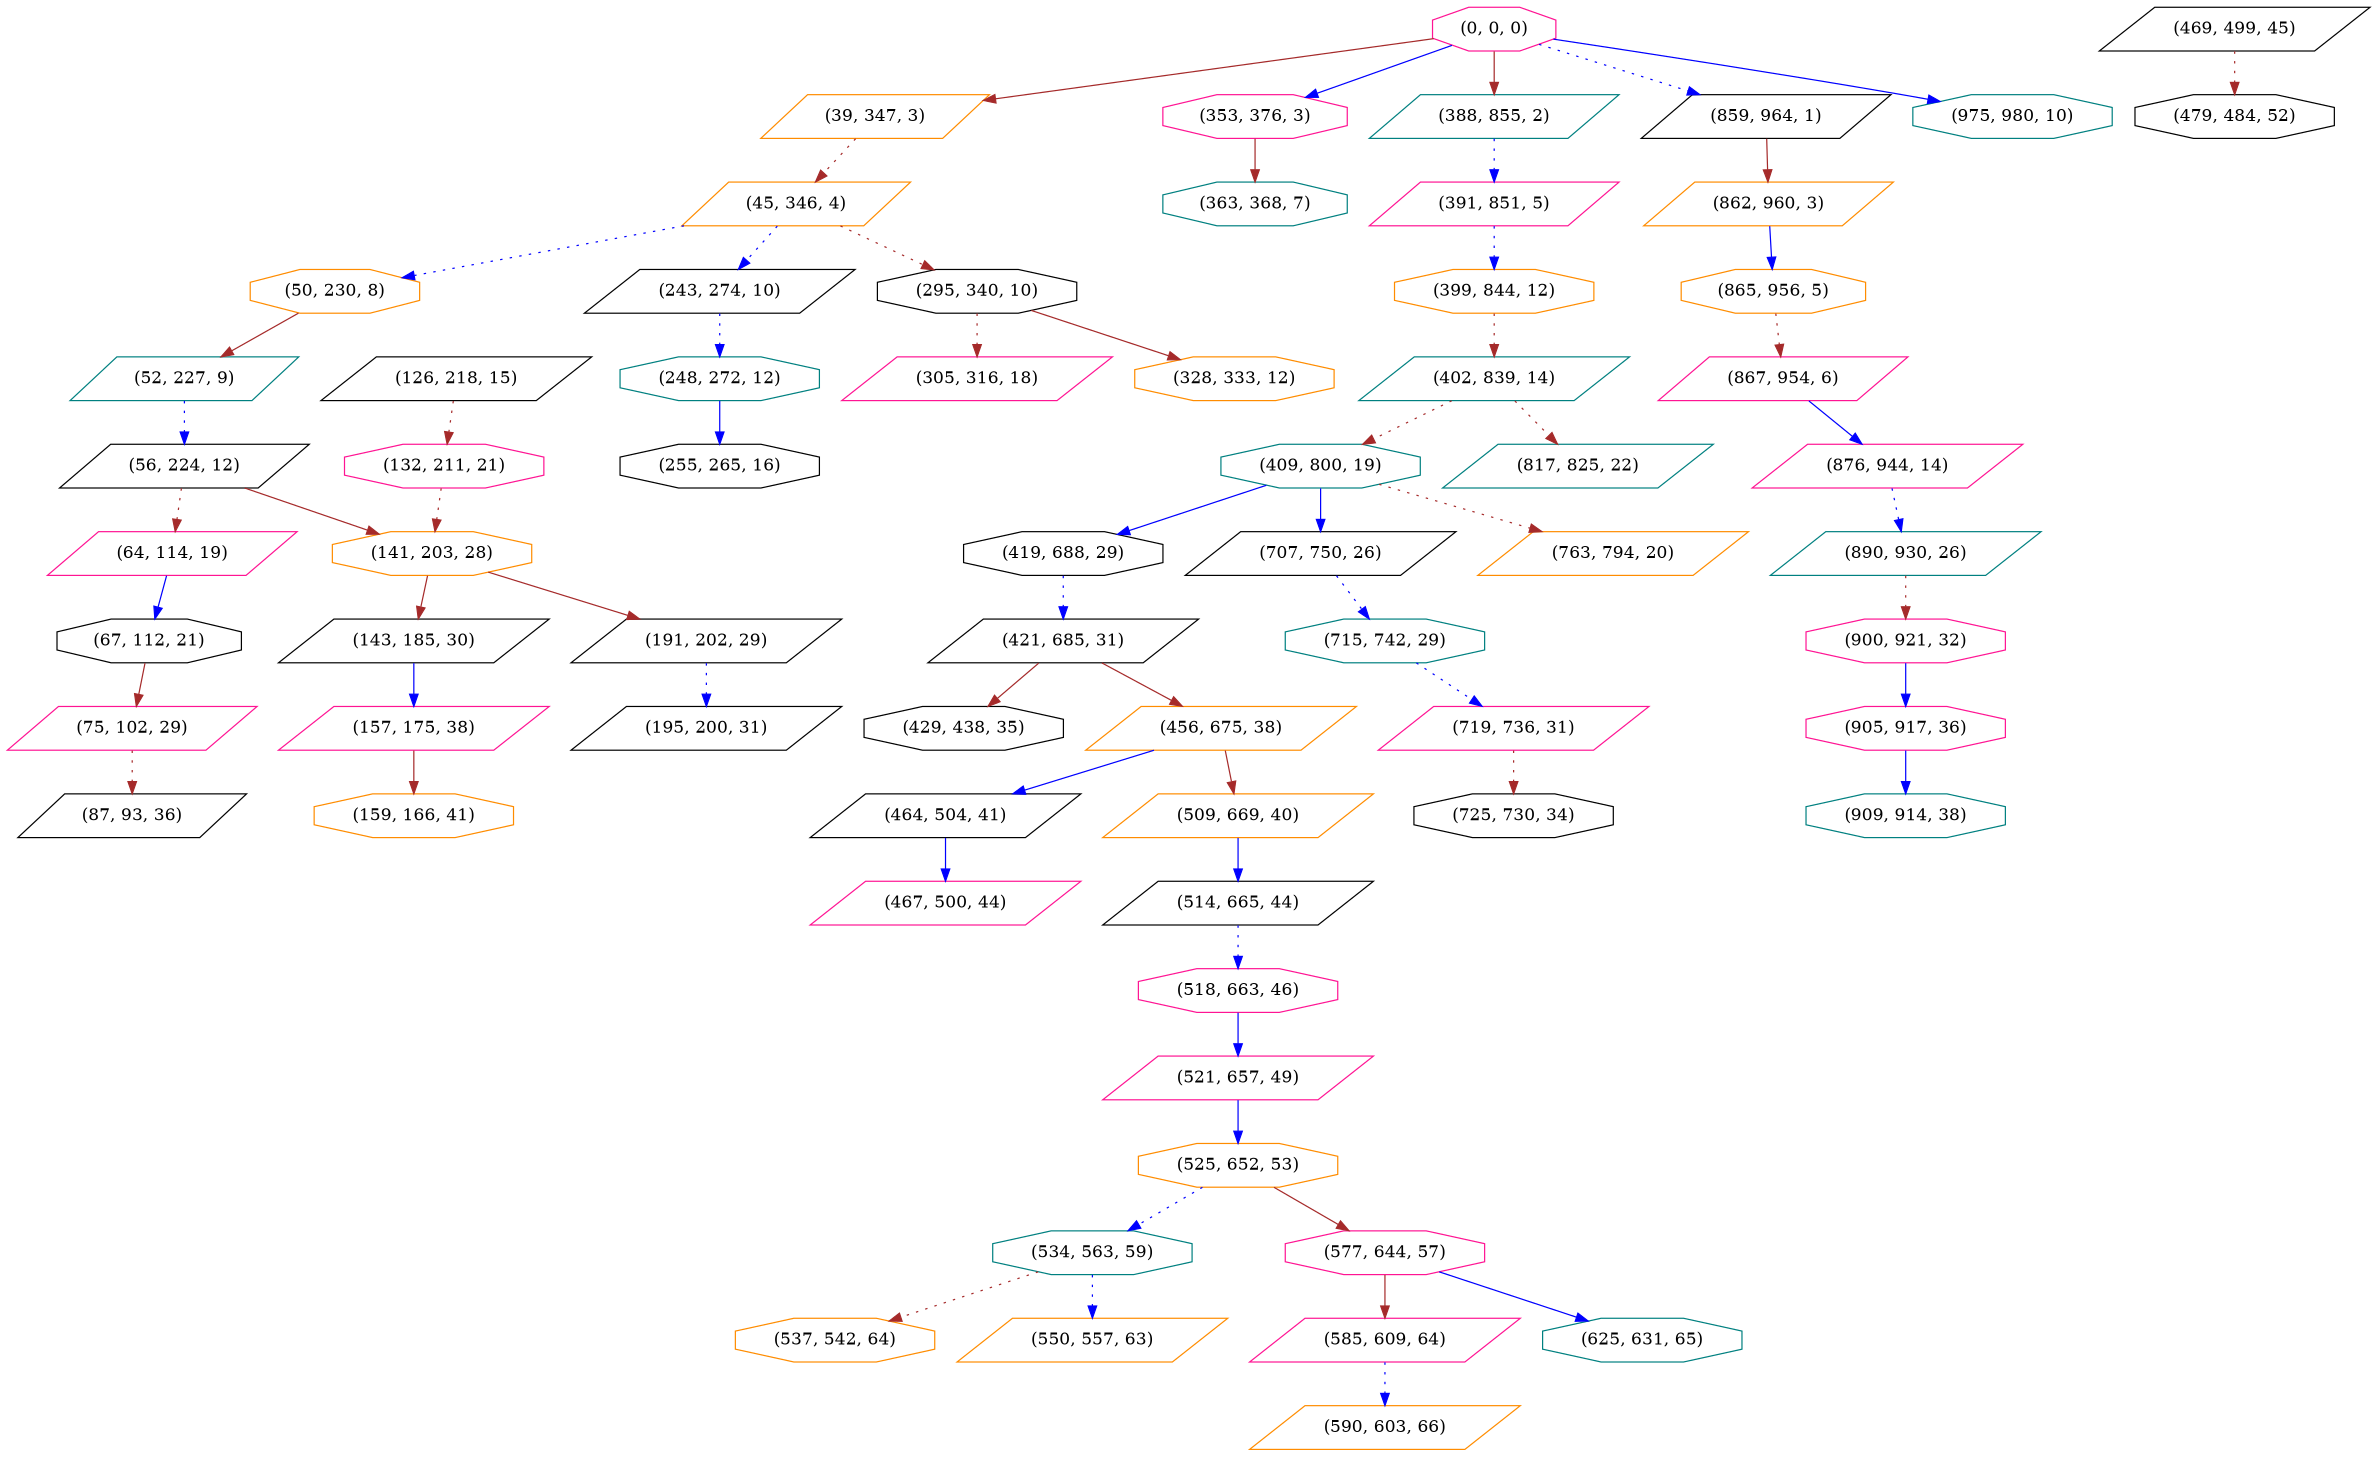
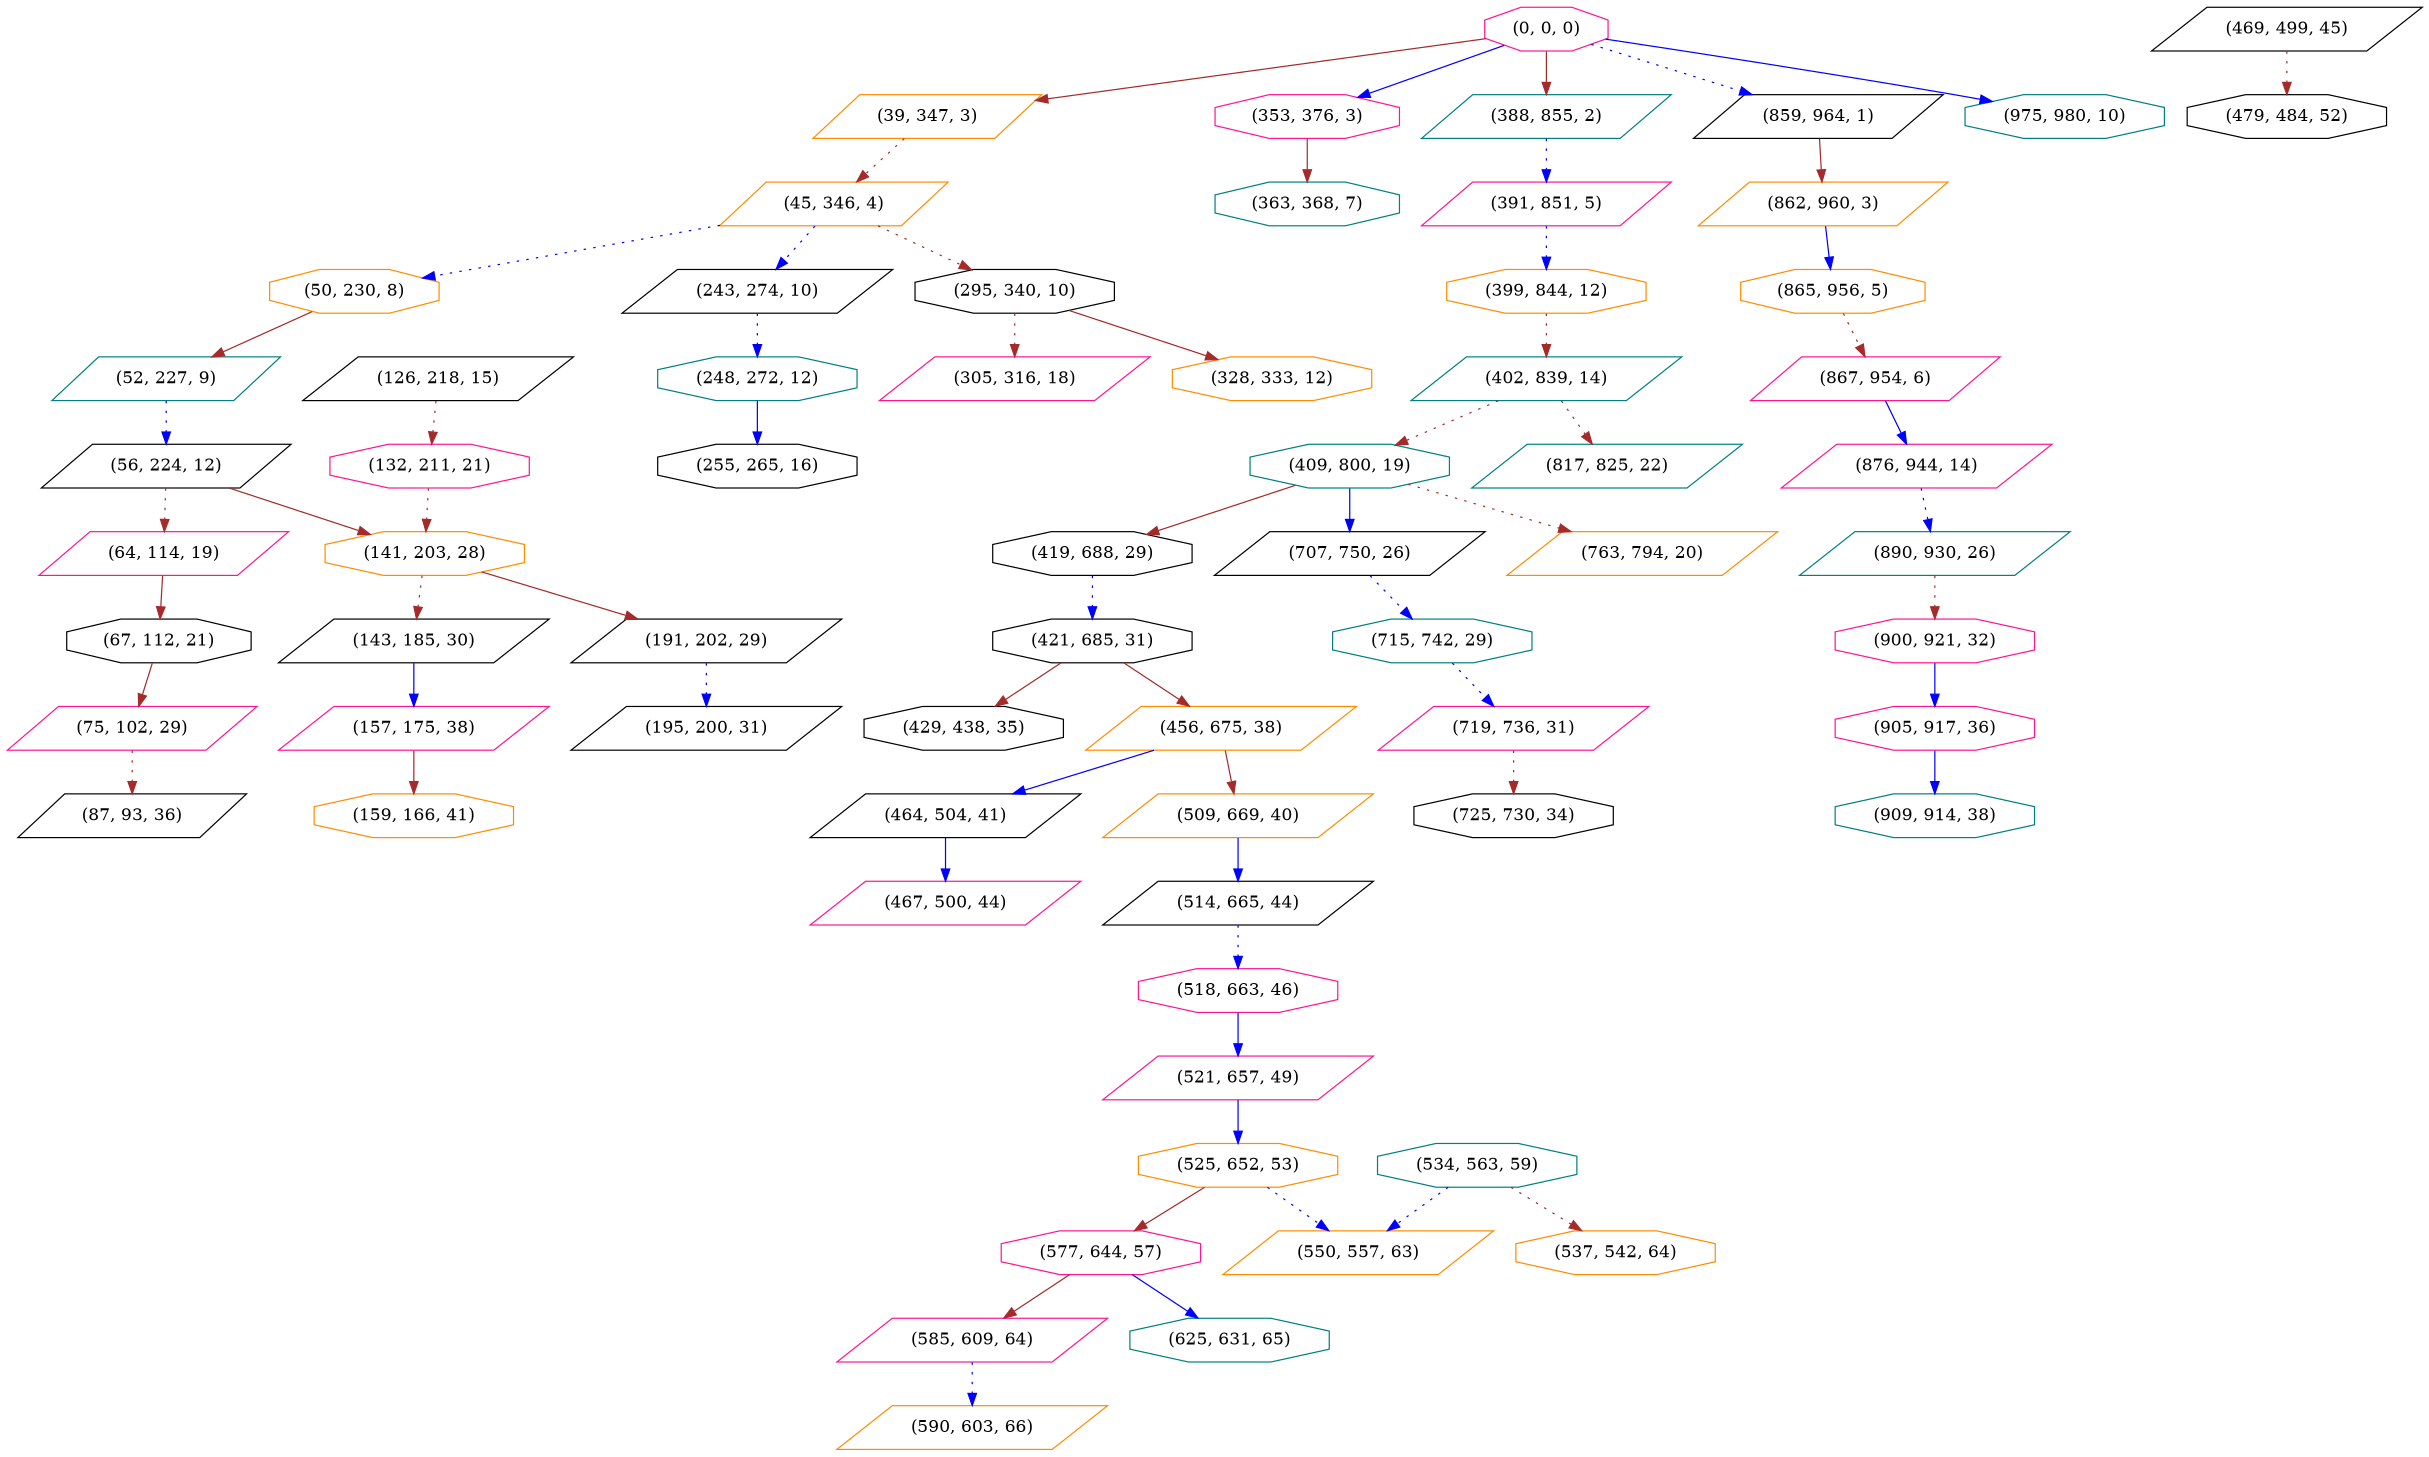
edge "(409, 800, 19)" -> "(419, 688, 29)": color blue -> brown
edge "(64, 114, 19)" -> "(67, 112, 21)": color blue -> brown
edge "(141, 203, 28)" -> "(143, 185, 30)": style solid -> dotted
node "(421, 685, 31)": shape parallelogram -> octagon
edge "(525, 652, 53)" -> "(534, 563, 59)": now "(525, 652, 53)" -> "(550, 557, 63)"
